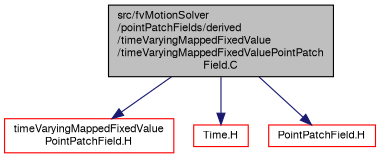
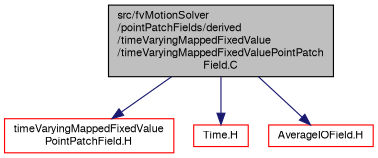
node "PointPatchField.H": label "PointPatchField.H" -> "AverageIOField.H"
